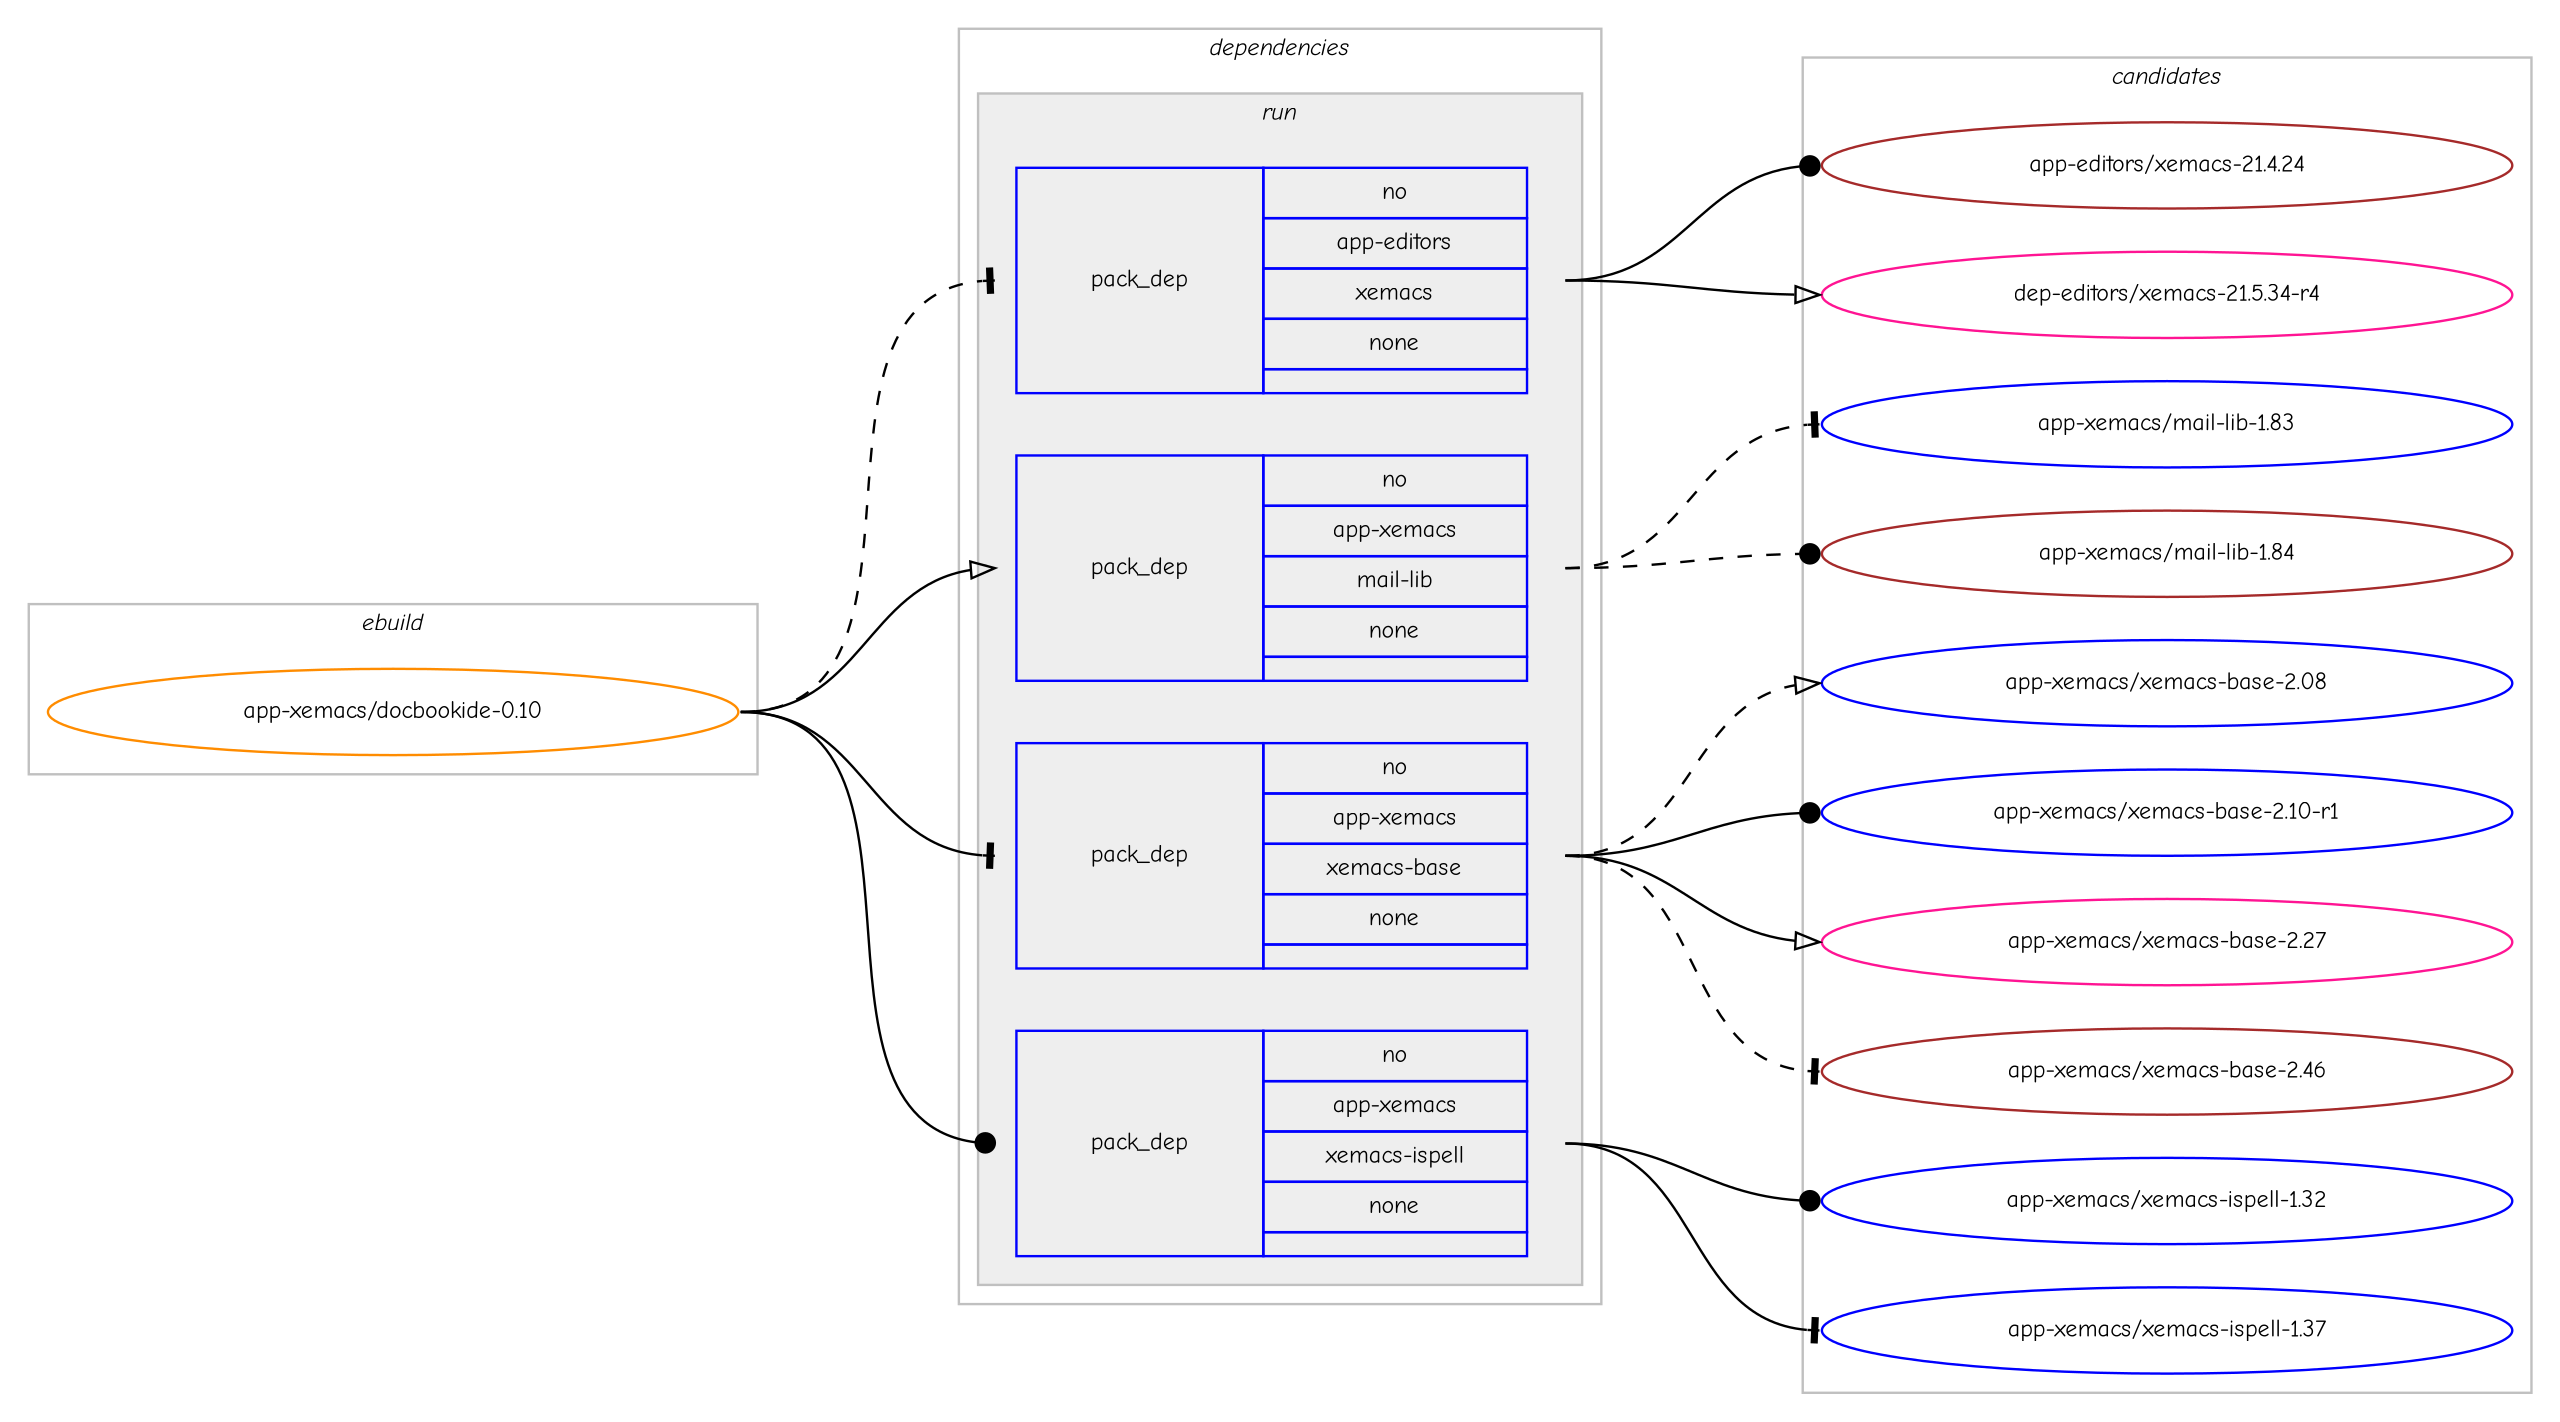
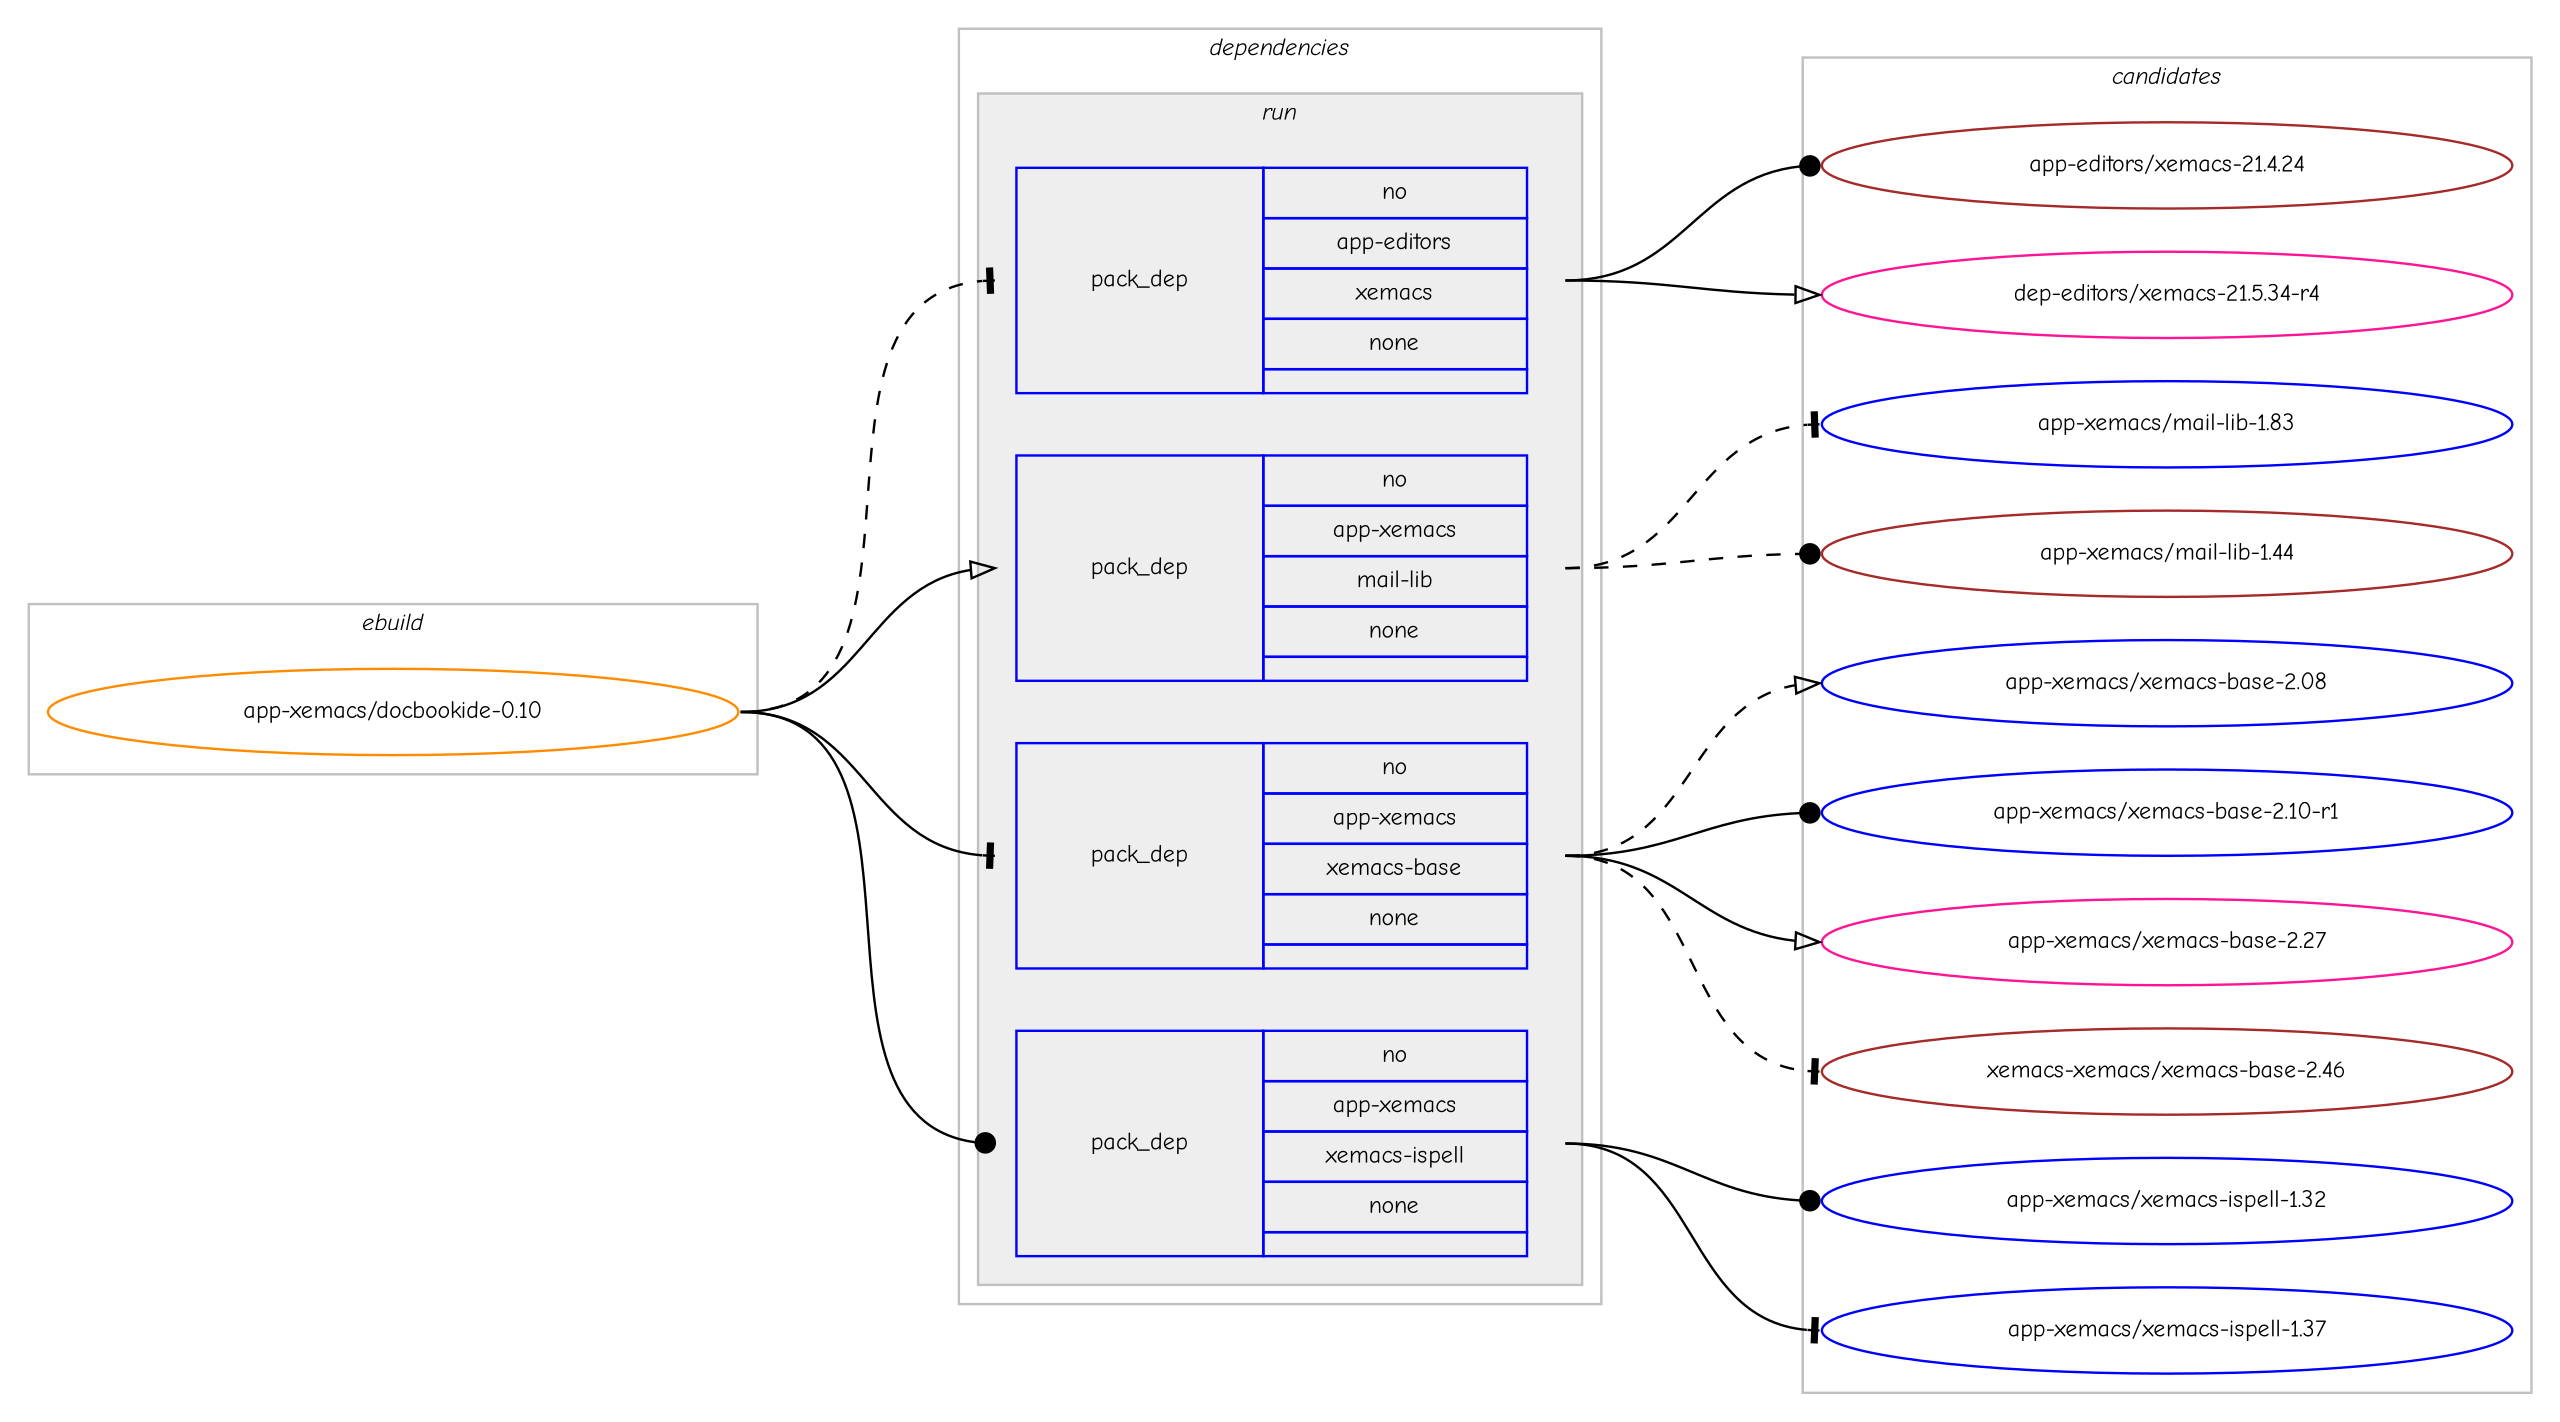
node "app-xemacs/mail-lib-1.84": label "app-xemacs/mail-lib-1.84" -> "app-xemacs/mail-lib-1.44"
node "app-xemacs/xemacs-base-2.46": label "app-xemacs/xemacs-base-2.46" -> "xemacs-xemacs/xemacs-base-2.46"
